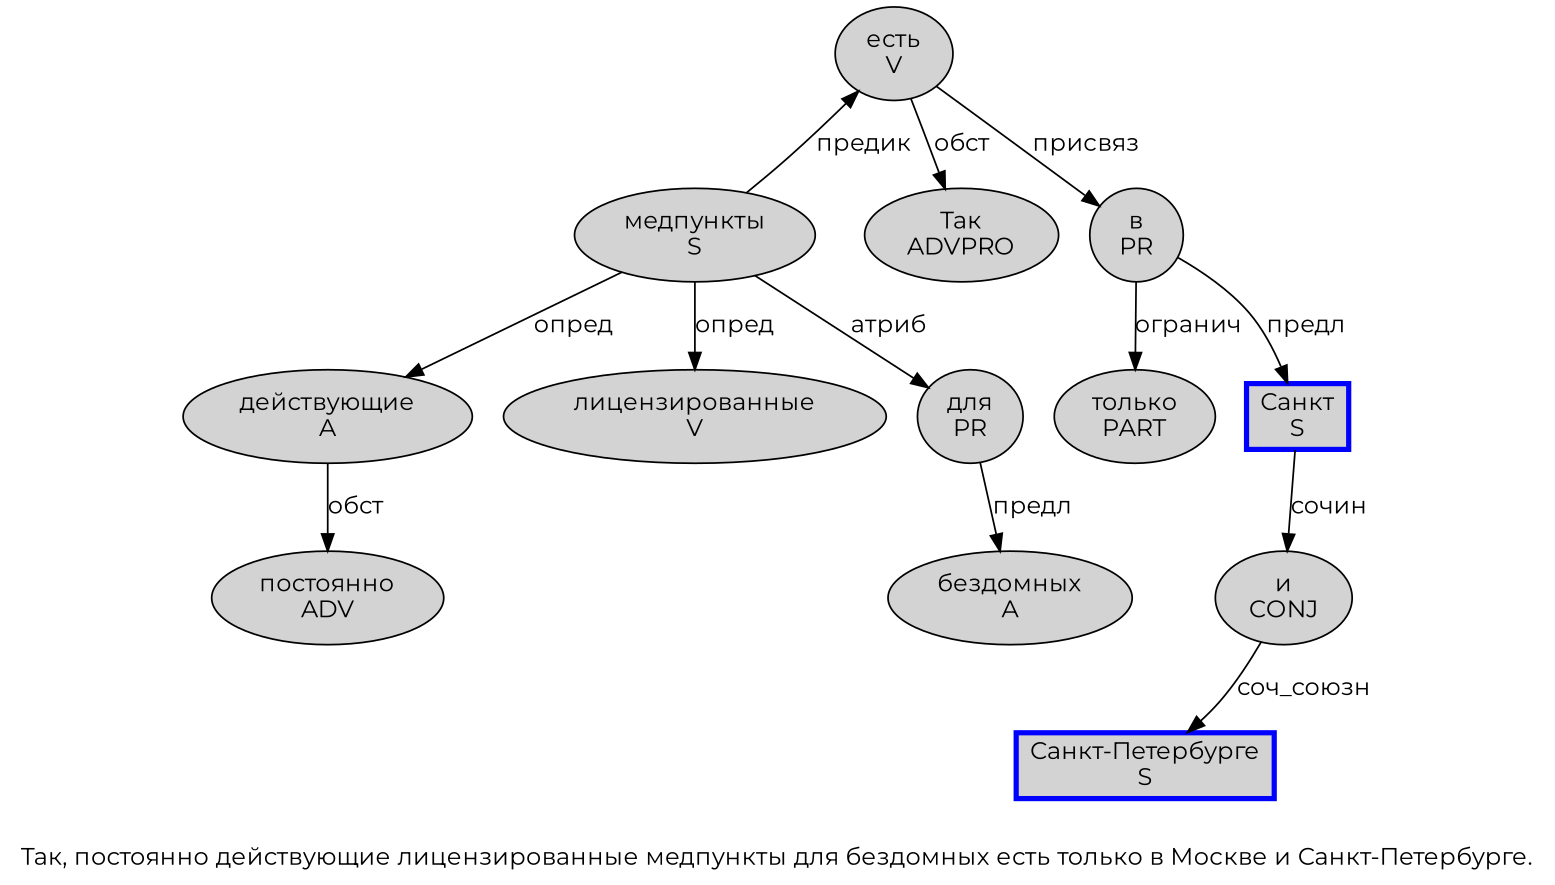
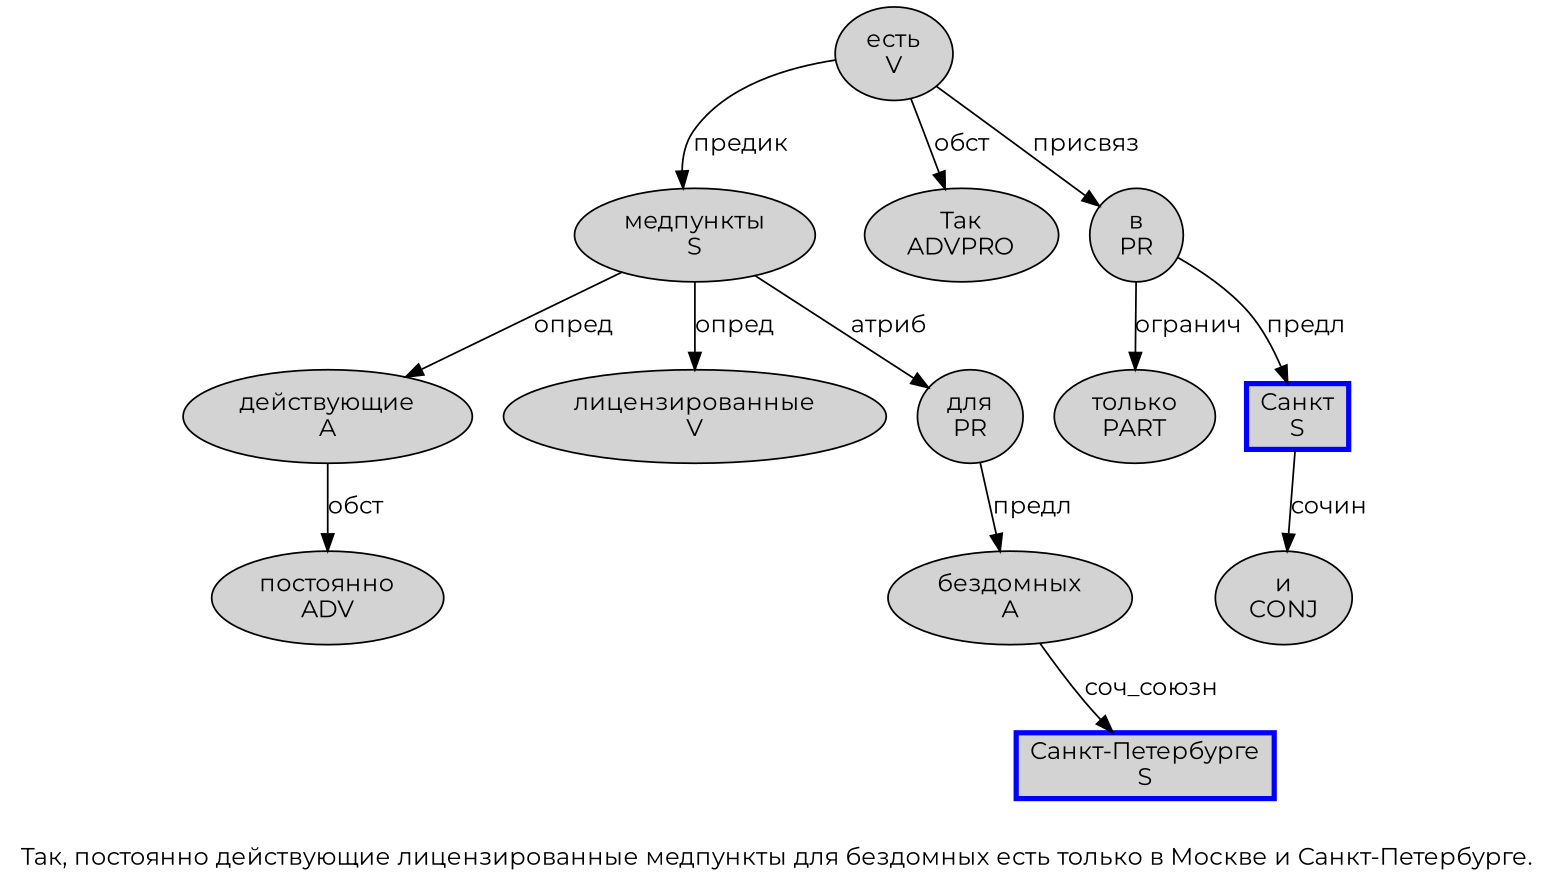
edge "медпункты S" -> "есть V": reversed
edge "и CONJ" -> "Санкт-Петербурге S": now "бездомных A" -> "Санкт-Петербурге S"
